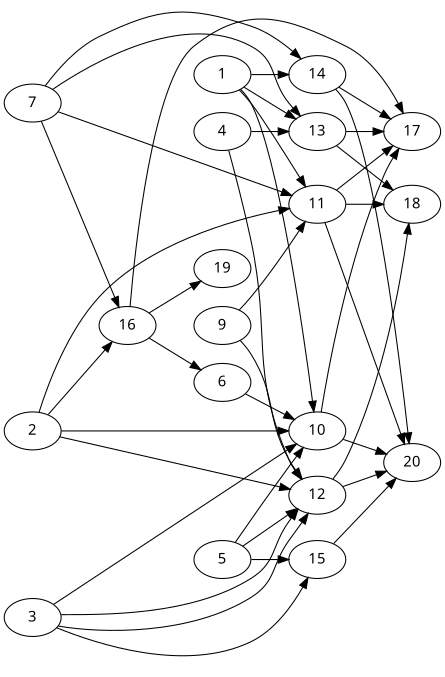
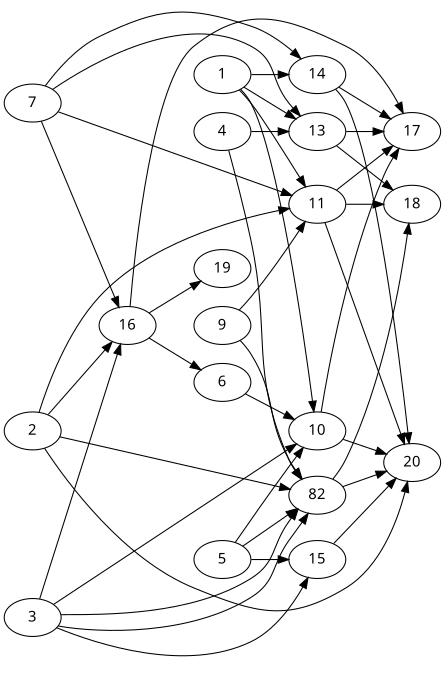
edge "2" -> "10": now "2" -> "20"
edge "3" -> "16": added
node "12": label "12" -> "82"
